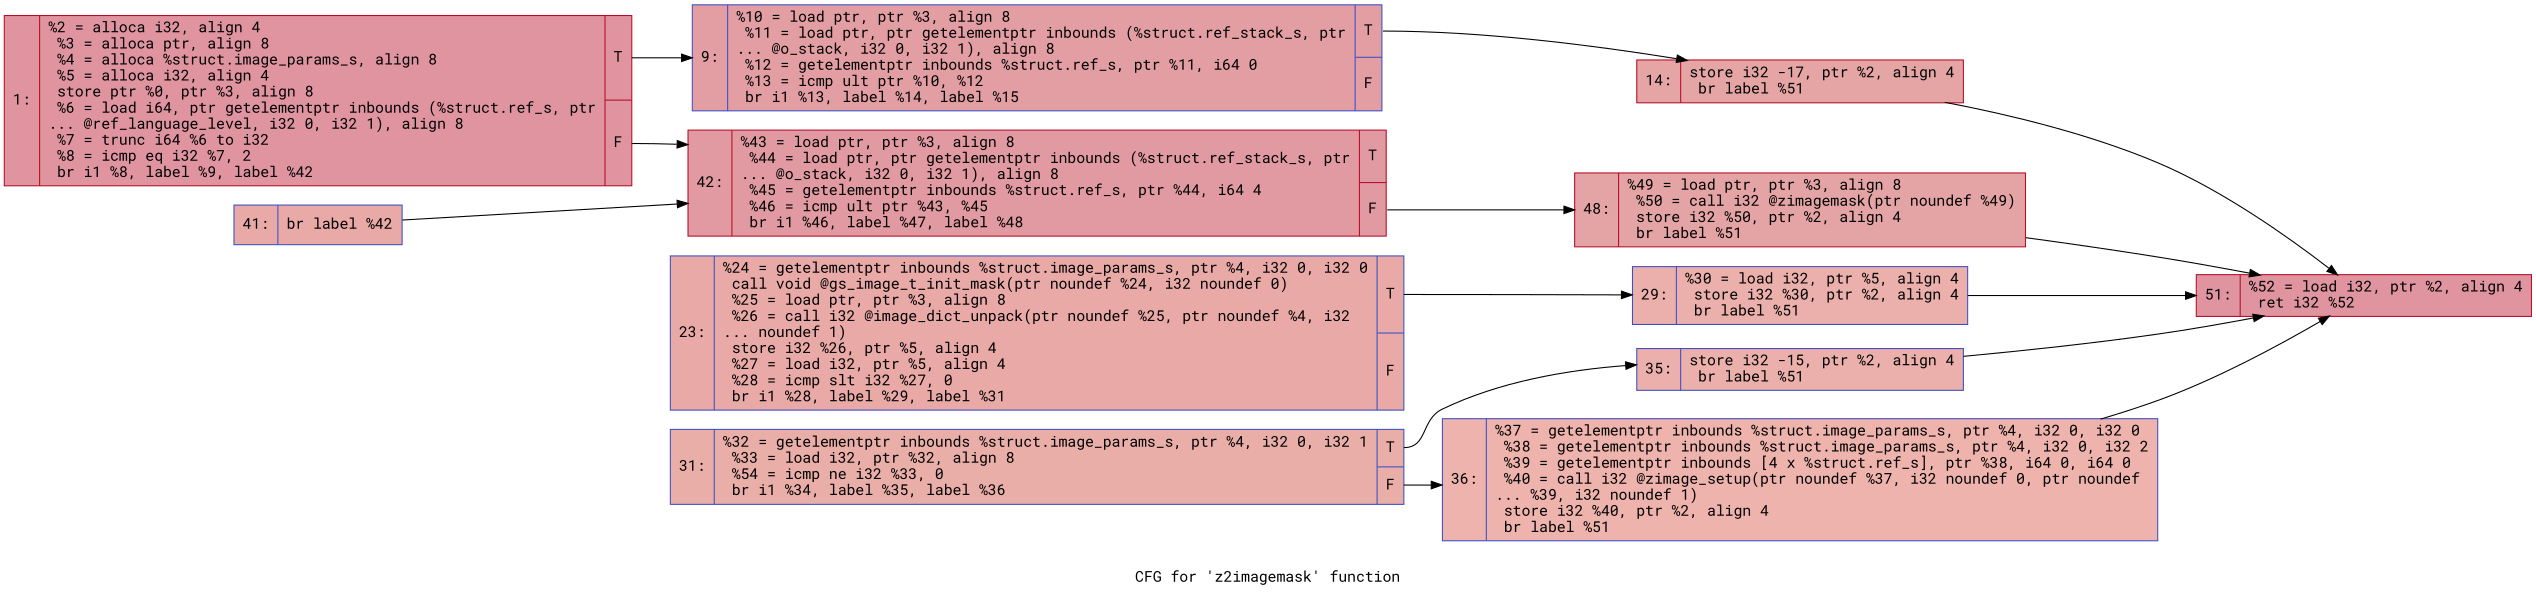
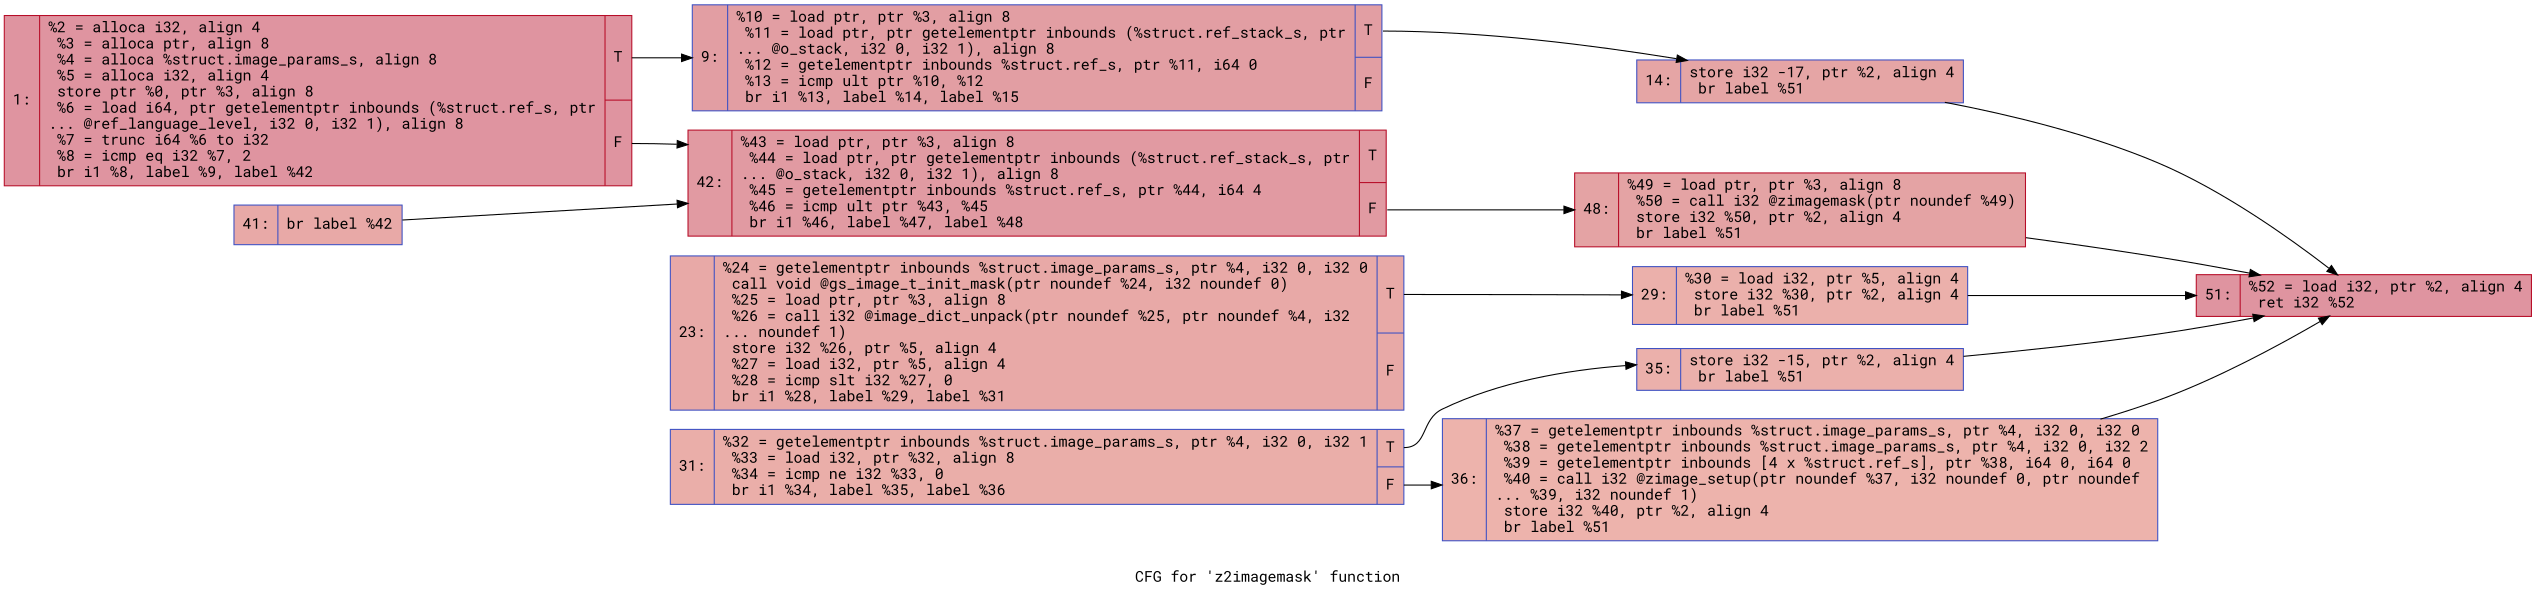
node "14:": color #b70d28ff -> #3d50c3ff
node "31:": text "%54 = icmp ne i32 %33, 0" -> "%34 = icmp ne i32 %33, 0"
